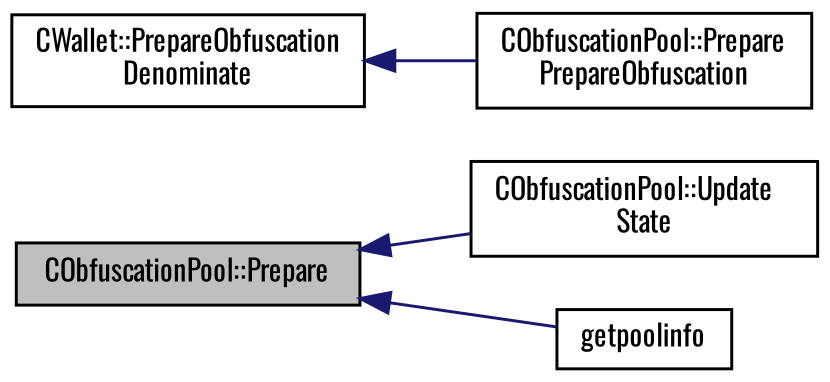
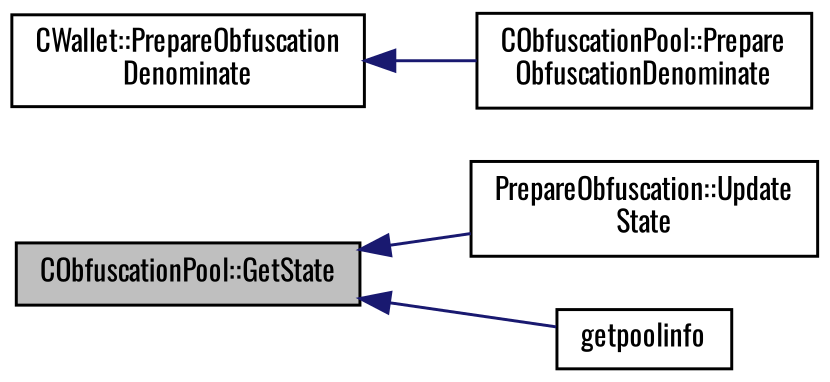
node "CObfuscationPool::Prepare PrepareObfuscation": label "CObfuscationPool::Prepare PrepareObfuscation" -> "CObfuscationPool::Prepare ObfuscationDenominate"
node "CObfuscationPool::Update State": label "CObfuscationPool::Update State" -> "PrepareObfuscation::Update State"
node "CObfuscationPool::Prepare": label "CObfuscationPool::Prepare" -> "CObfuscationPool::GetState"
